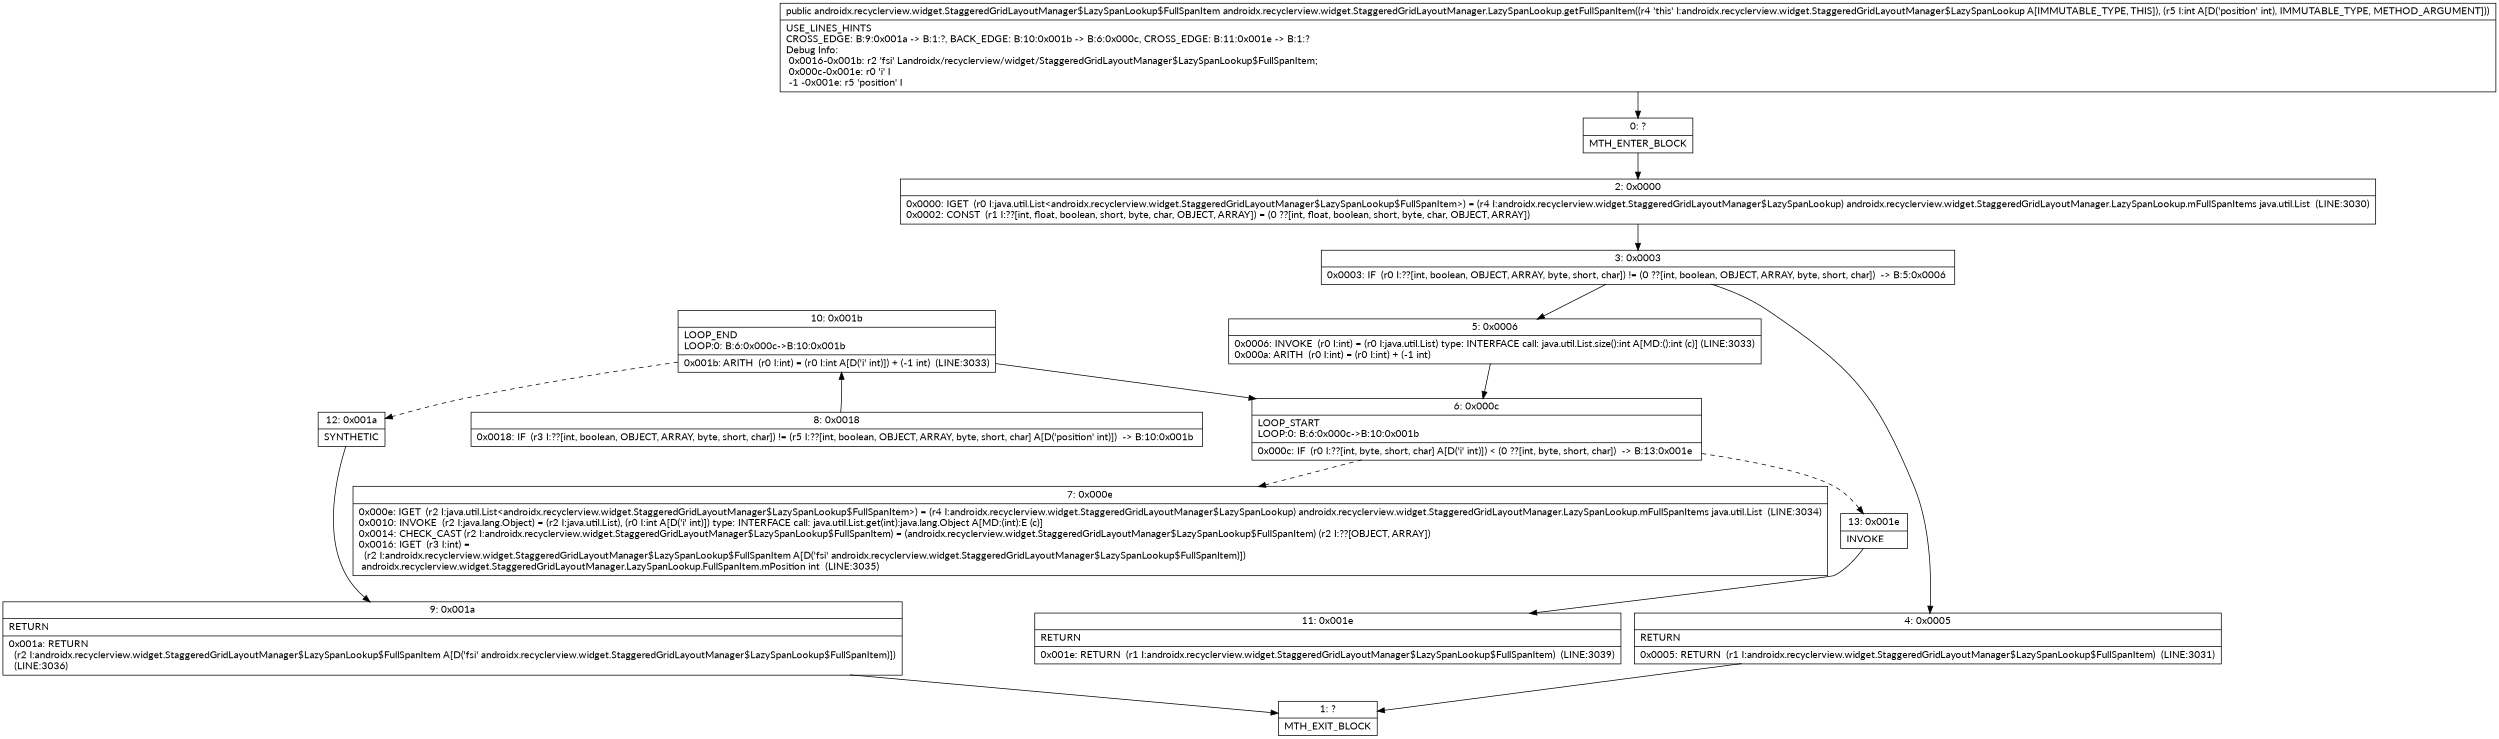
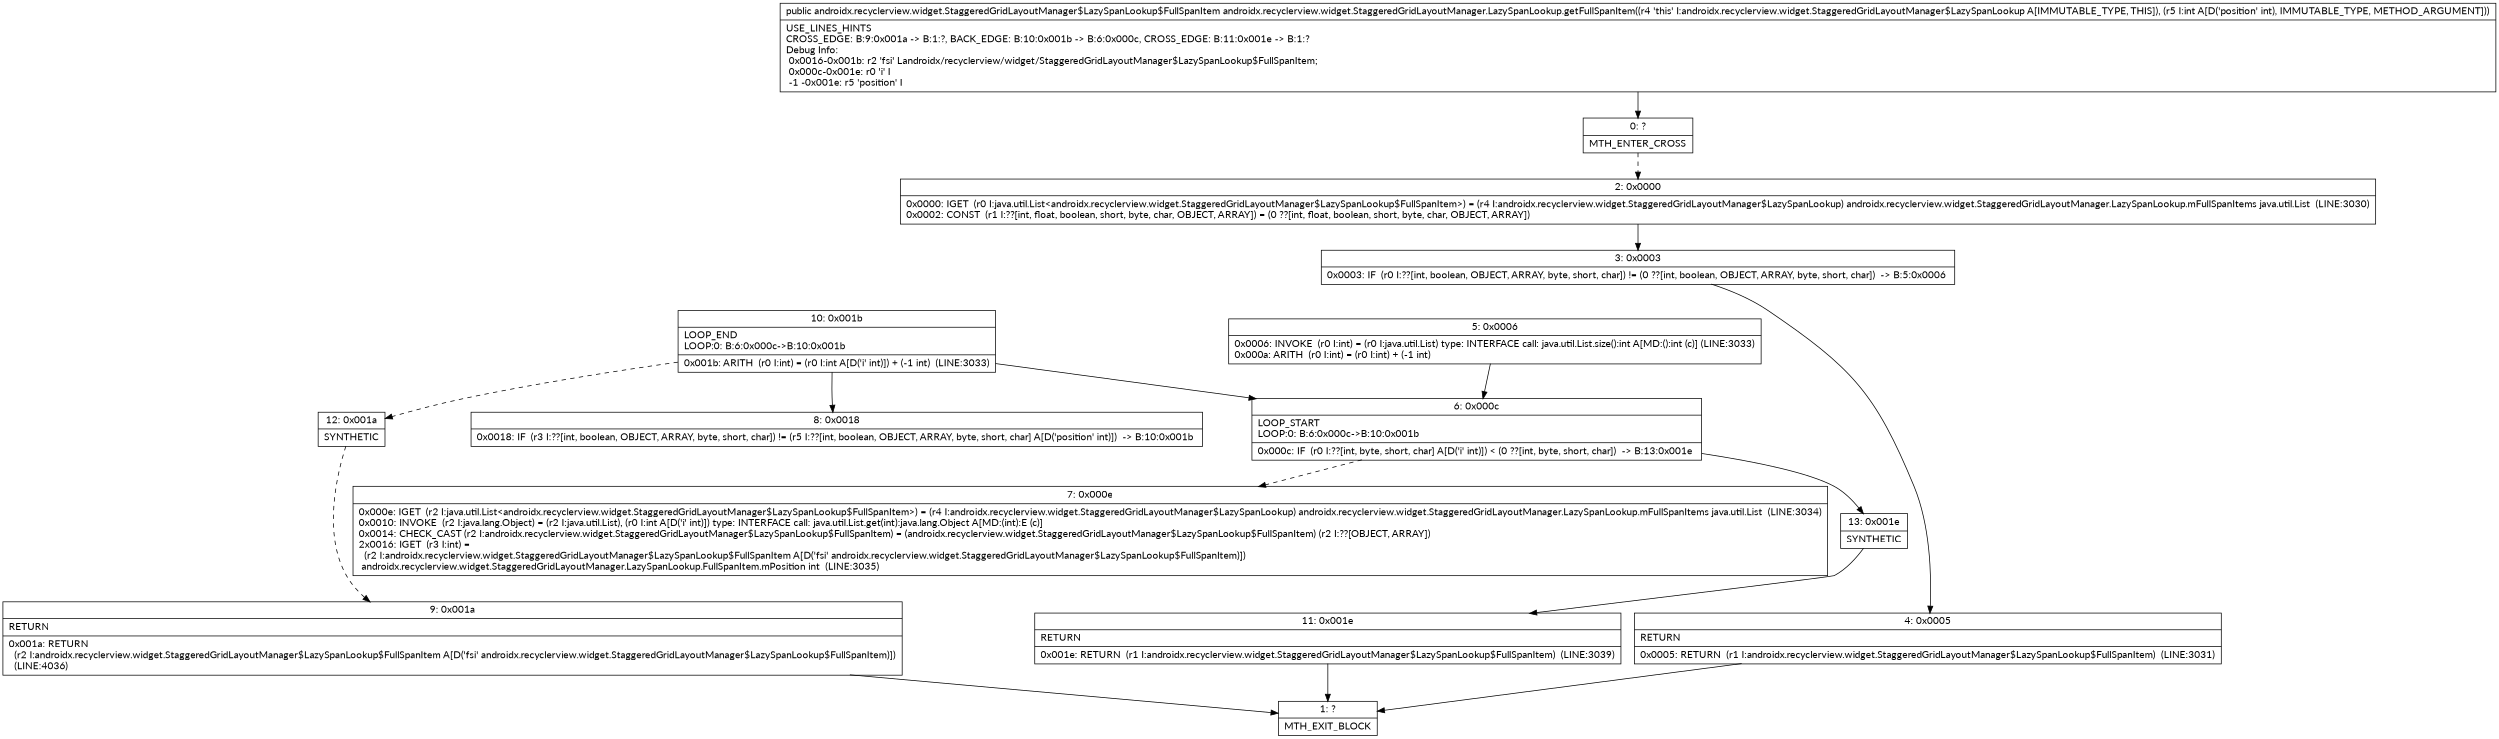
node "0: ?": text "MTH_ENTER_BLOCK" -> "MTH_ENTER_CROSS"
edge "0: ?" -> "2: 0x0000": style solid -> dashed
edge "3: 0x0003" -> "5: 0x0006": removed
edge "8: 0x0018" -> "10: 0x001b": reversed
edge "6: 0x000c" -> "13: 0x001e": style dashed -> solid
edge "12: 0x001a" -> "9: 0x001a": style solid -> dashed
node "13: 0x001e": text "INVOKE" -> "SYNTHETIC"
node "7: 0x000e": text "0x0016: IGET  (r3 I:int) =" -> "2x0016: IGET  (r3 I:int) ="
node "9: 0x001a": text "(LINE:3036)" -> "(LINE:4036)"
edge "11: 0x001e" -> "1: ?": added
